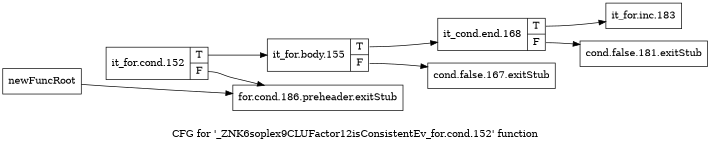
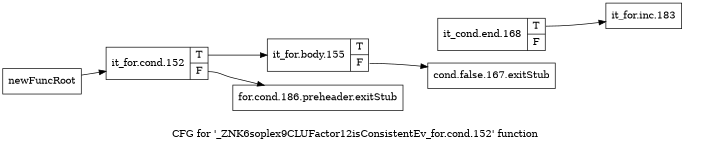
edge "it_for.body.155" -> "it_cond.end.168": removed
node "cond.false.181.exitStub": removed
edge "newFuncRoot" -> "for.cond.186.preheader.exitStub": now "newFuncRoot" -> "it_for.cond.152"
